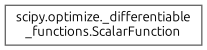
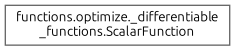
node "scipy.optimize._differentiable _functions.ScalarFunction": label "scipy.optimize._differentiable _functions.ScalarFunction" -> "functions.optimize._differentiable _functions.ScalarFunction"
